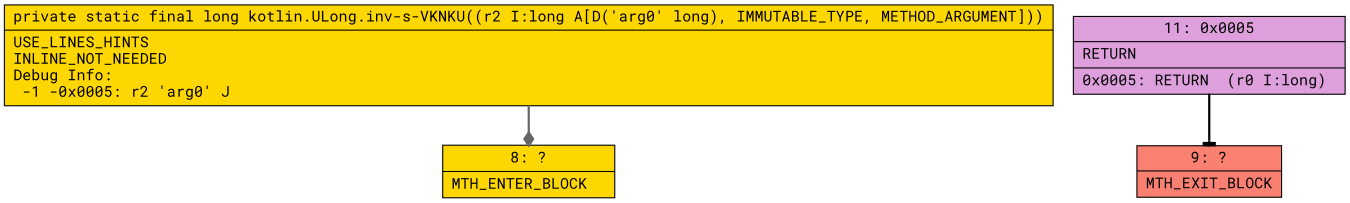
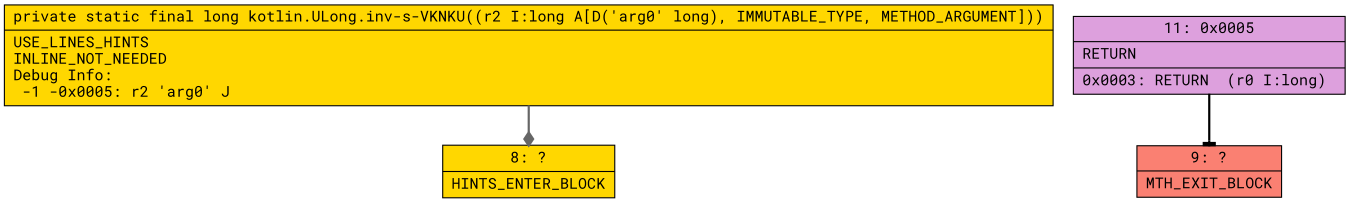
node "11: 0x0005": text "0x0005: RETURN  (r0 I:long)" -> "0x0003: RETURN  (r0 I:long)"
node "8: ?": text "MTH_ENTER_BLOCK" -> "HINTS_ENTER_BLOCK"
